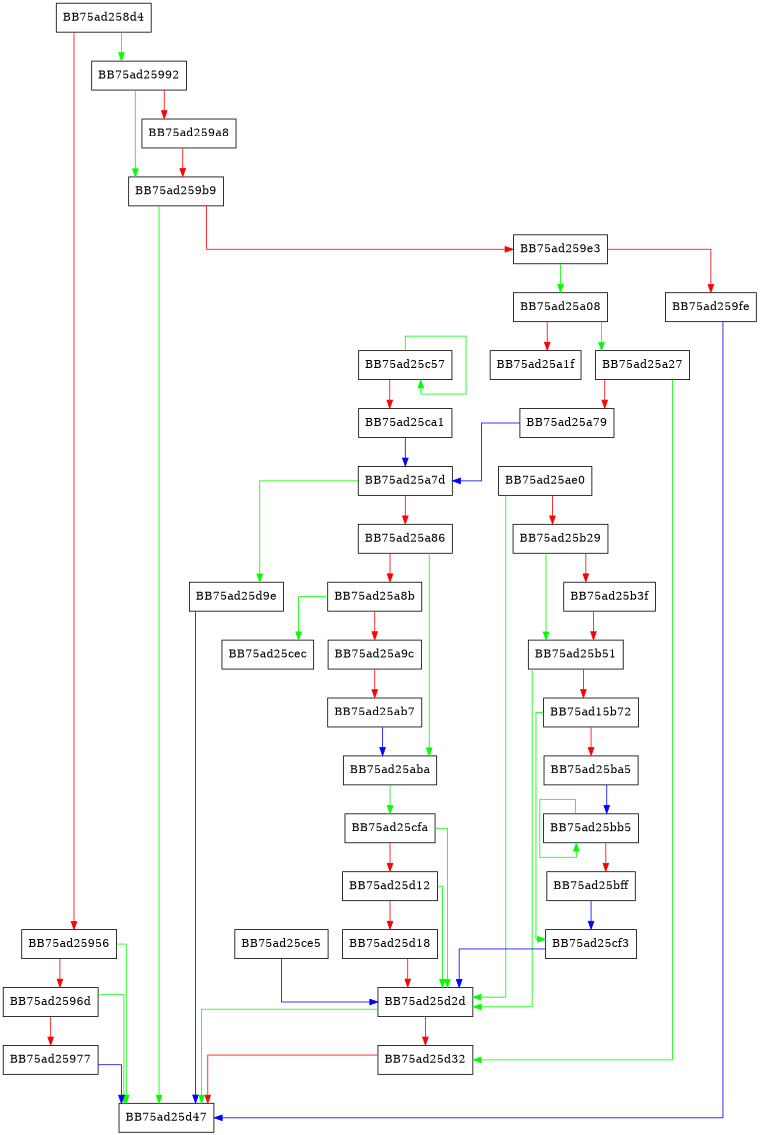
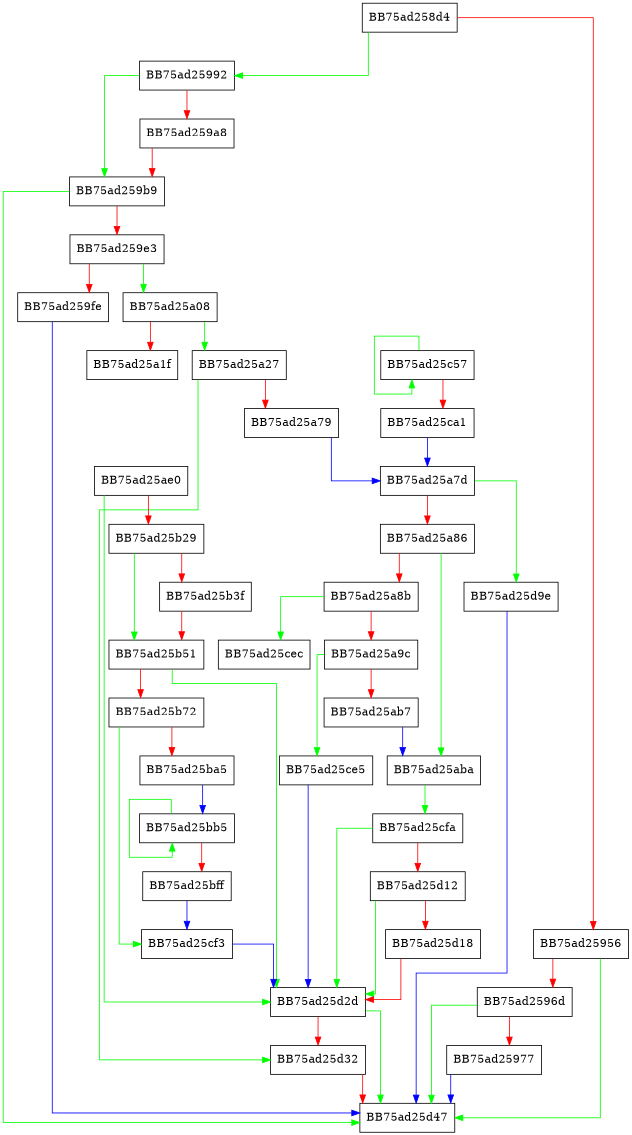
edge "BB75ad25a9c" -> "BB75ad25ce5": added
node "BB75ad15b72": label "BB75ad15b72" -> "BB75ad25b72"
